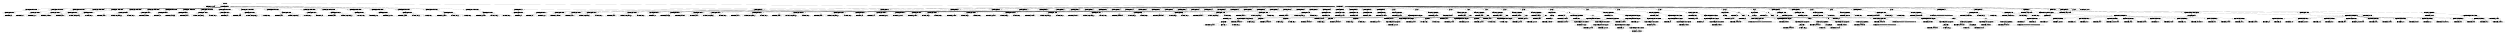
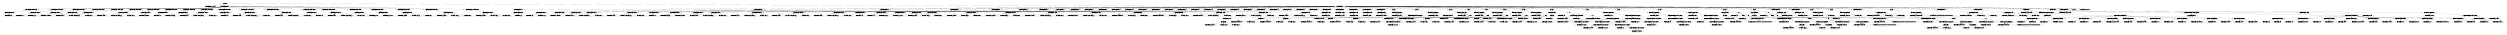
node "OPERATION:or1200_rf": label "OPERATION:or1200_rf" -> "IDENTIFIERS:or1200_rf"
node "BINARY_OPERATION LOGICAL_EQUAL": removed
node "HARD DEC:10": label "HARD DEC:10" -> "NUMBERS DEC:10"
